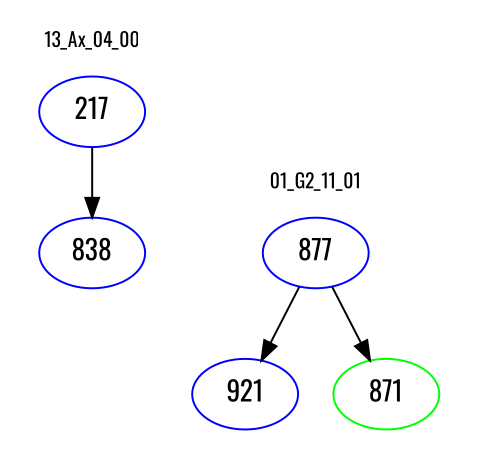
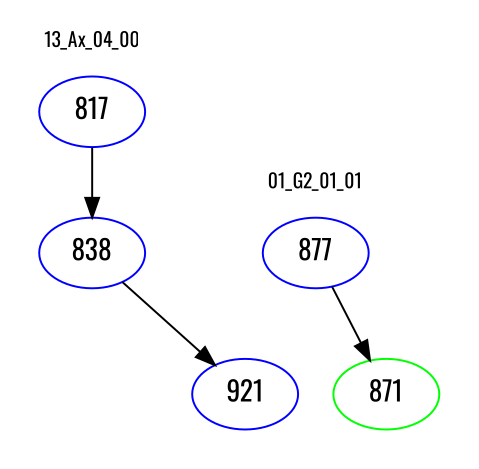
node "217": label "217" -> "817"
cluster "01_G2_11_01": label "01_G2_11_01" -> "01_G2_01_01"
edge "877" -> "921": now "838" -> "921"
